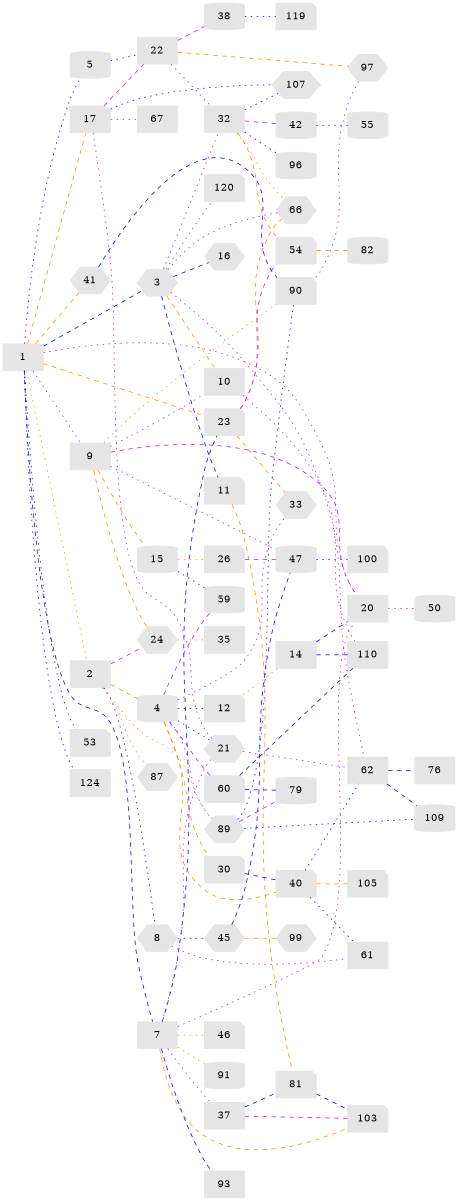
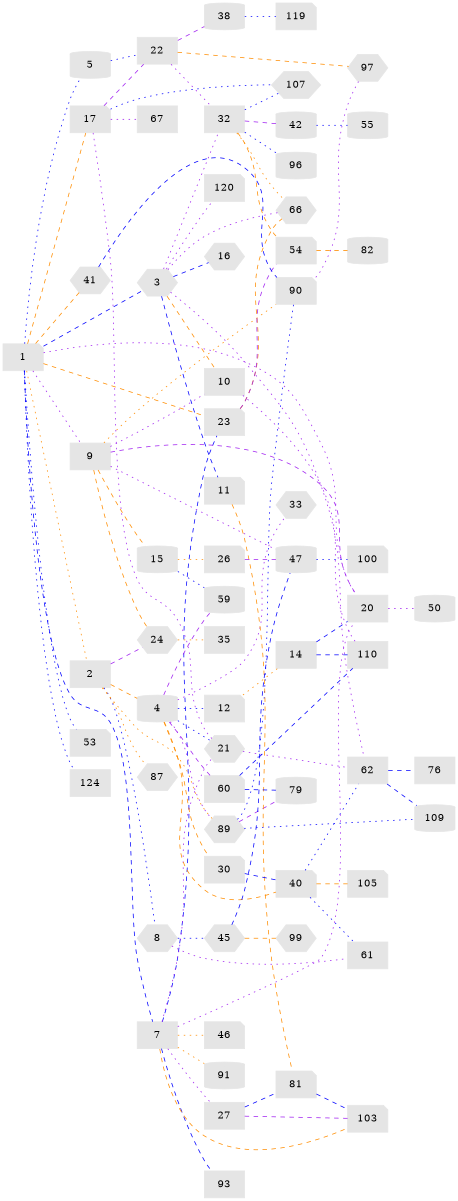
edge "23" -- "33": removed
node "37": label "37" -> "27"
